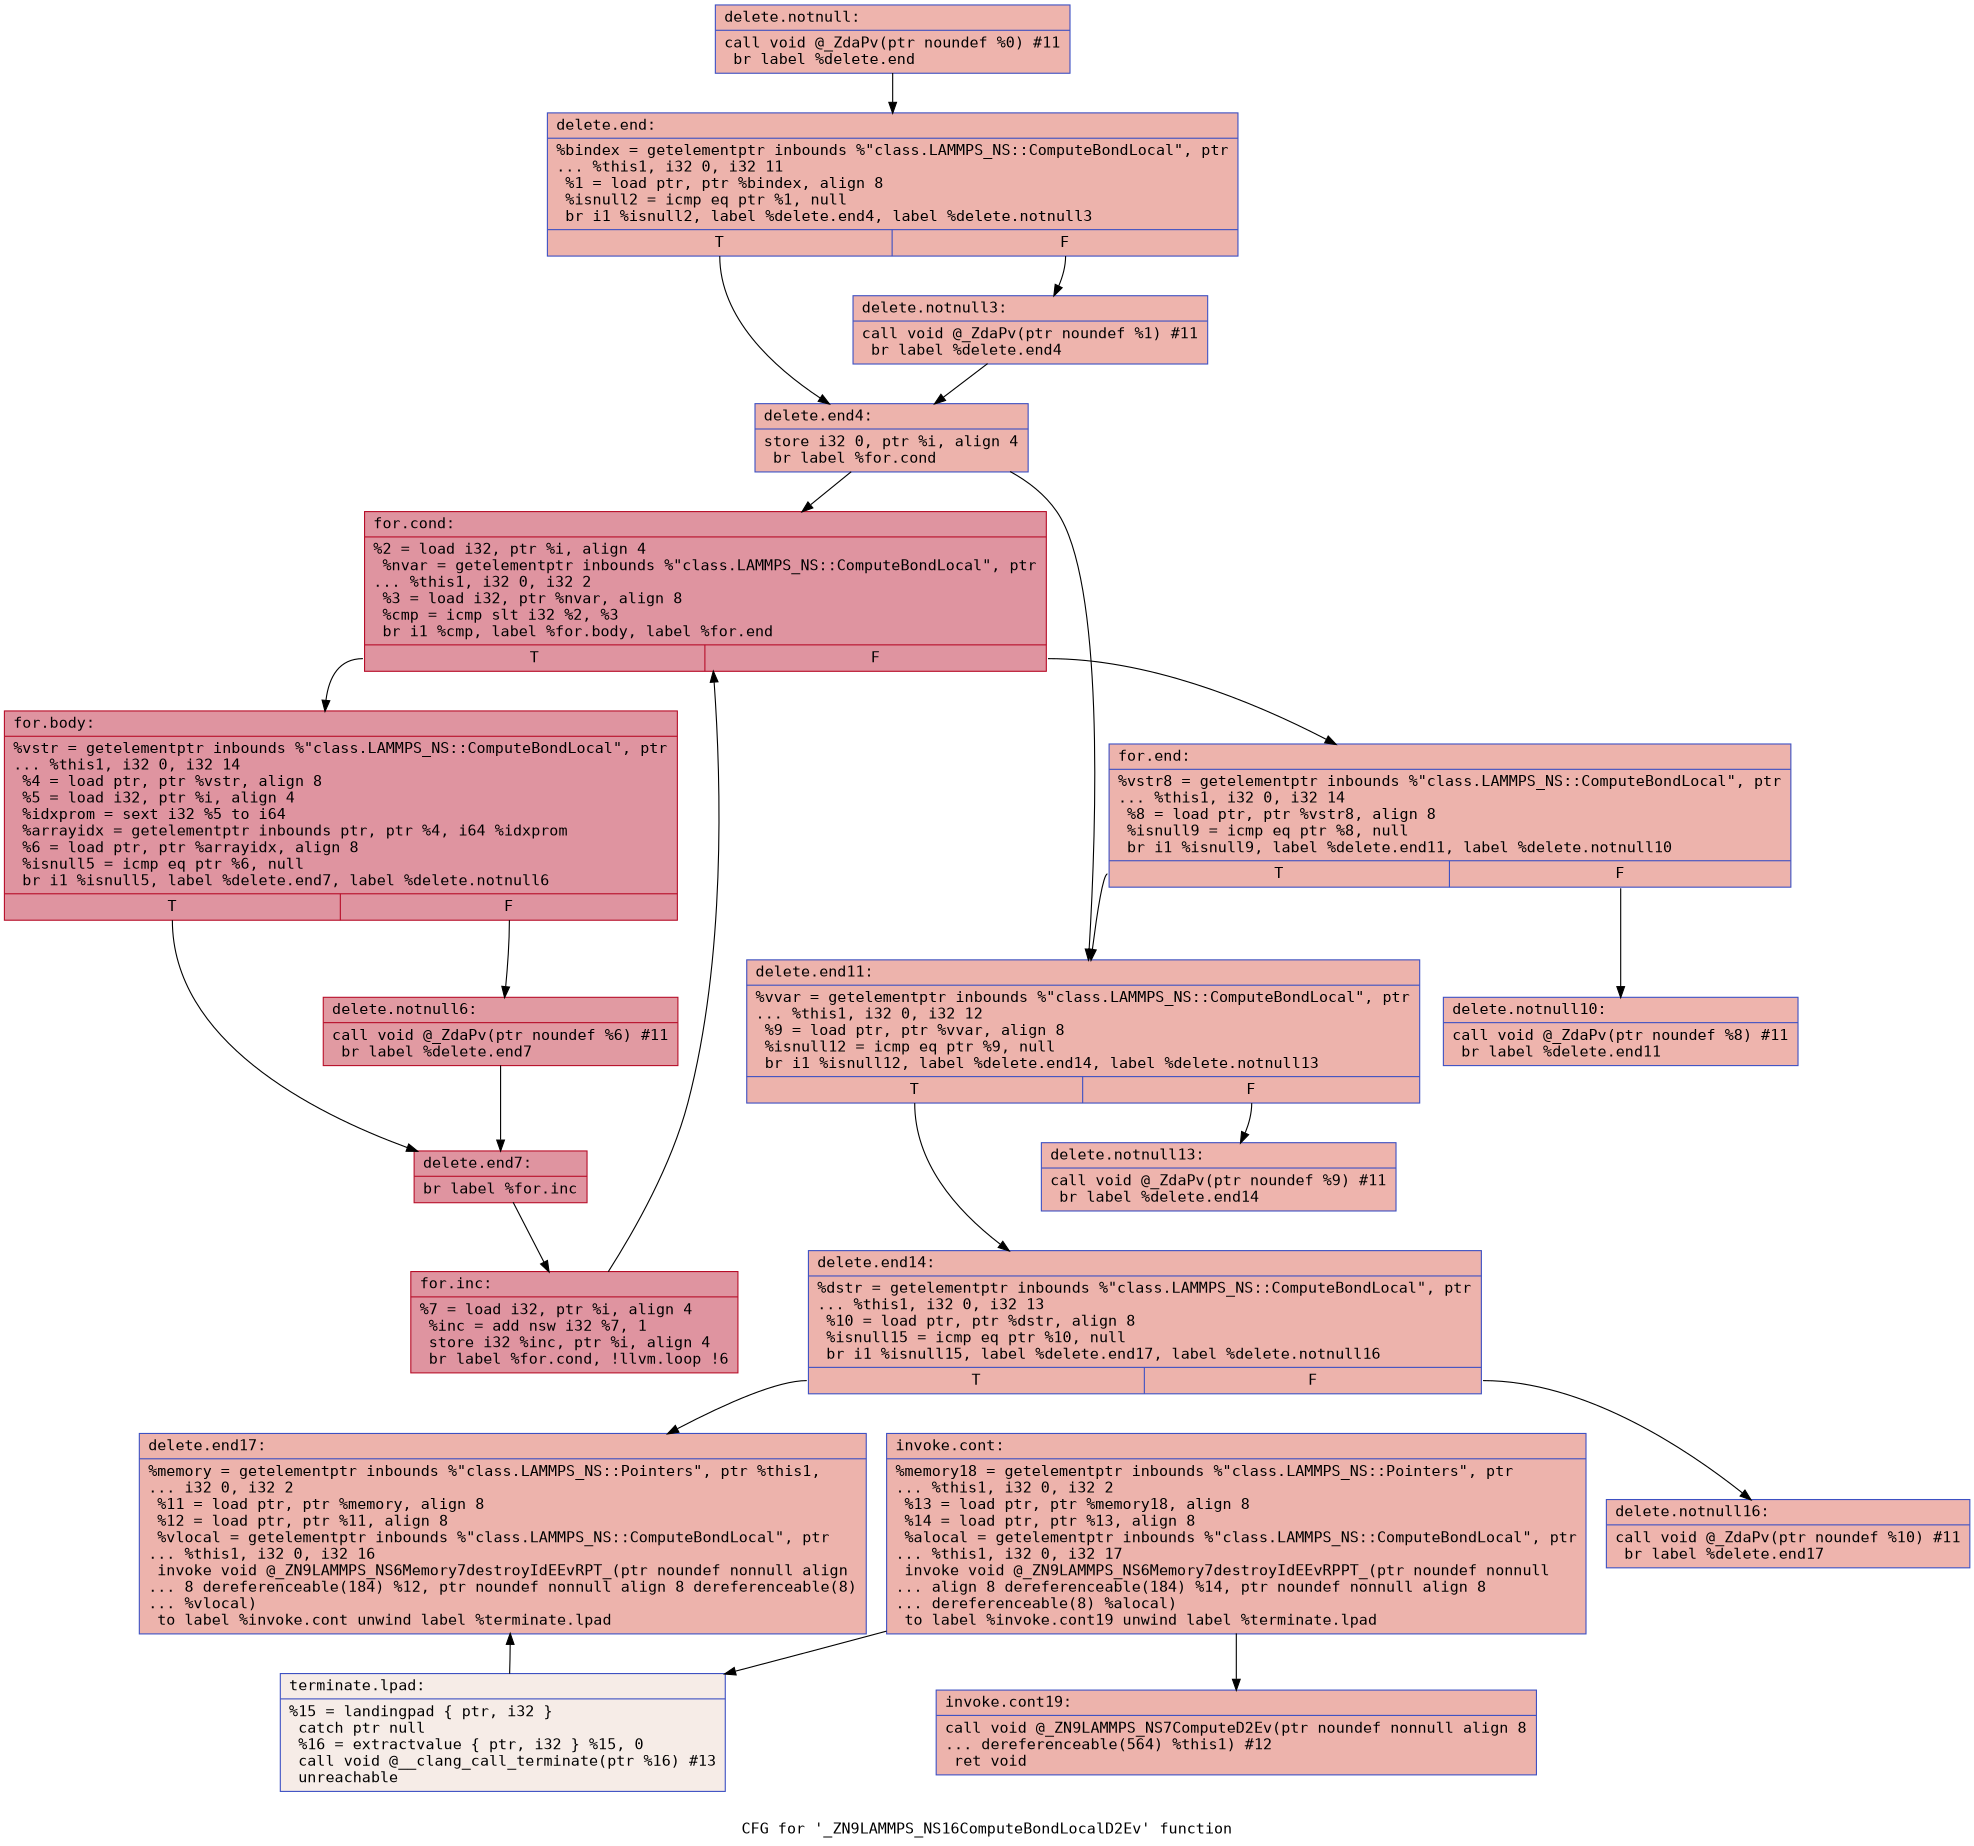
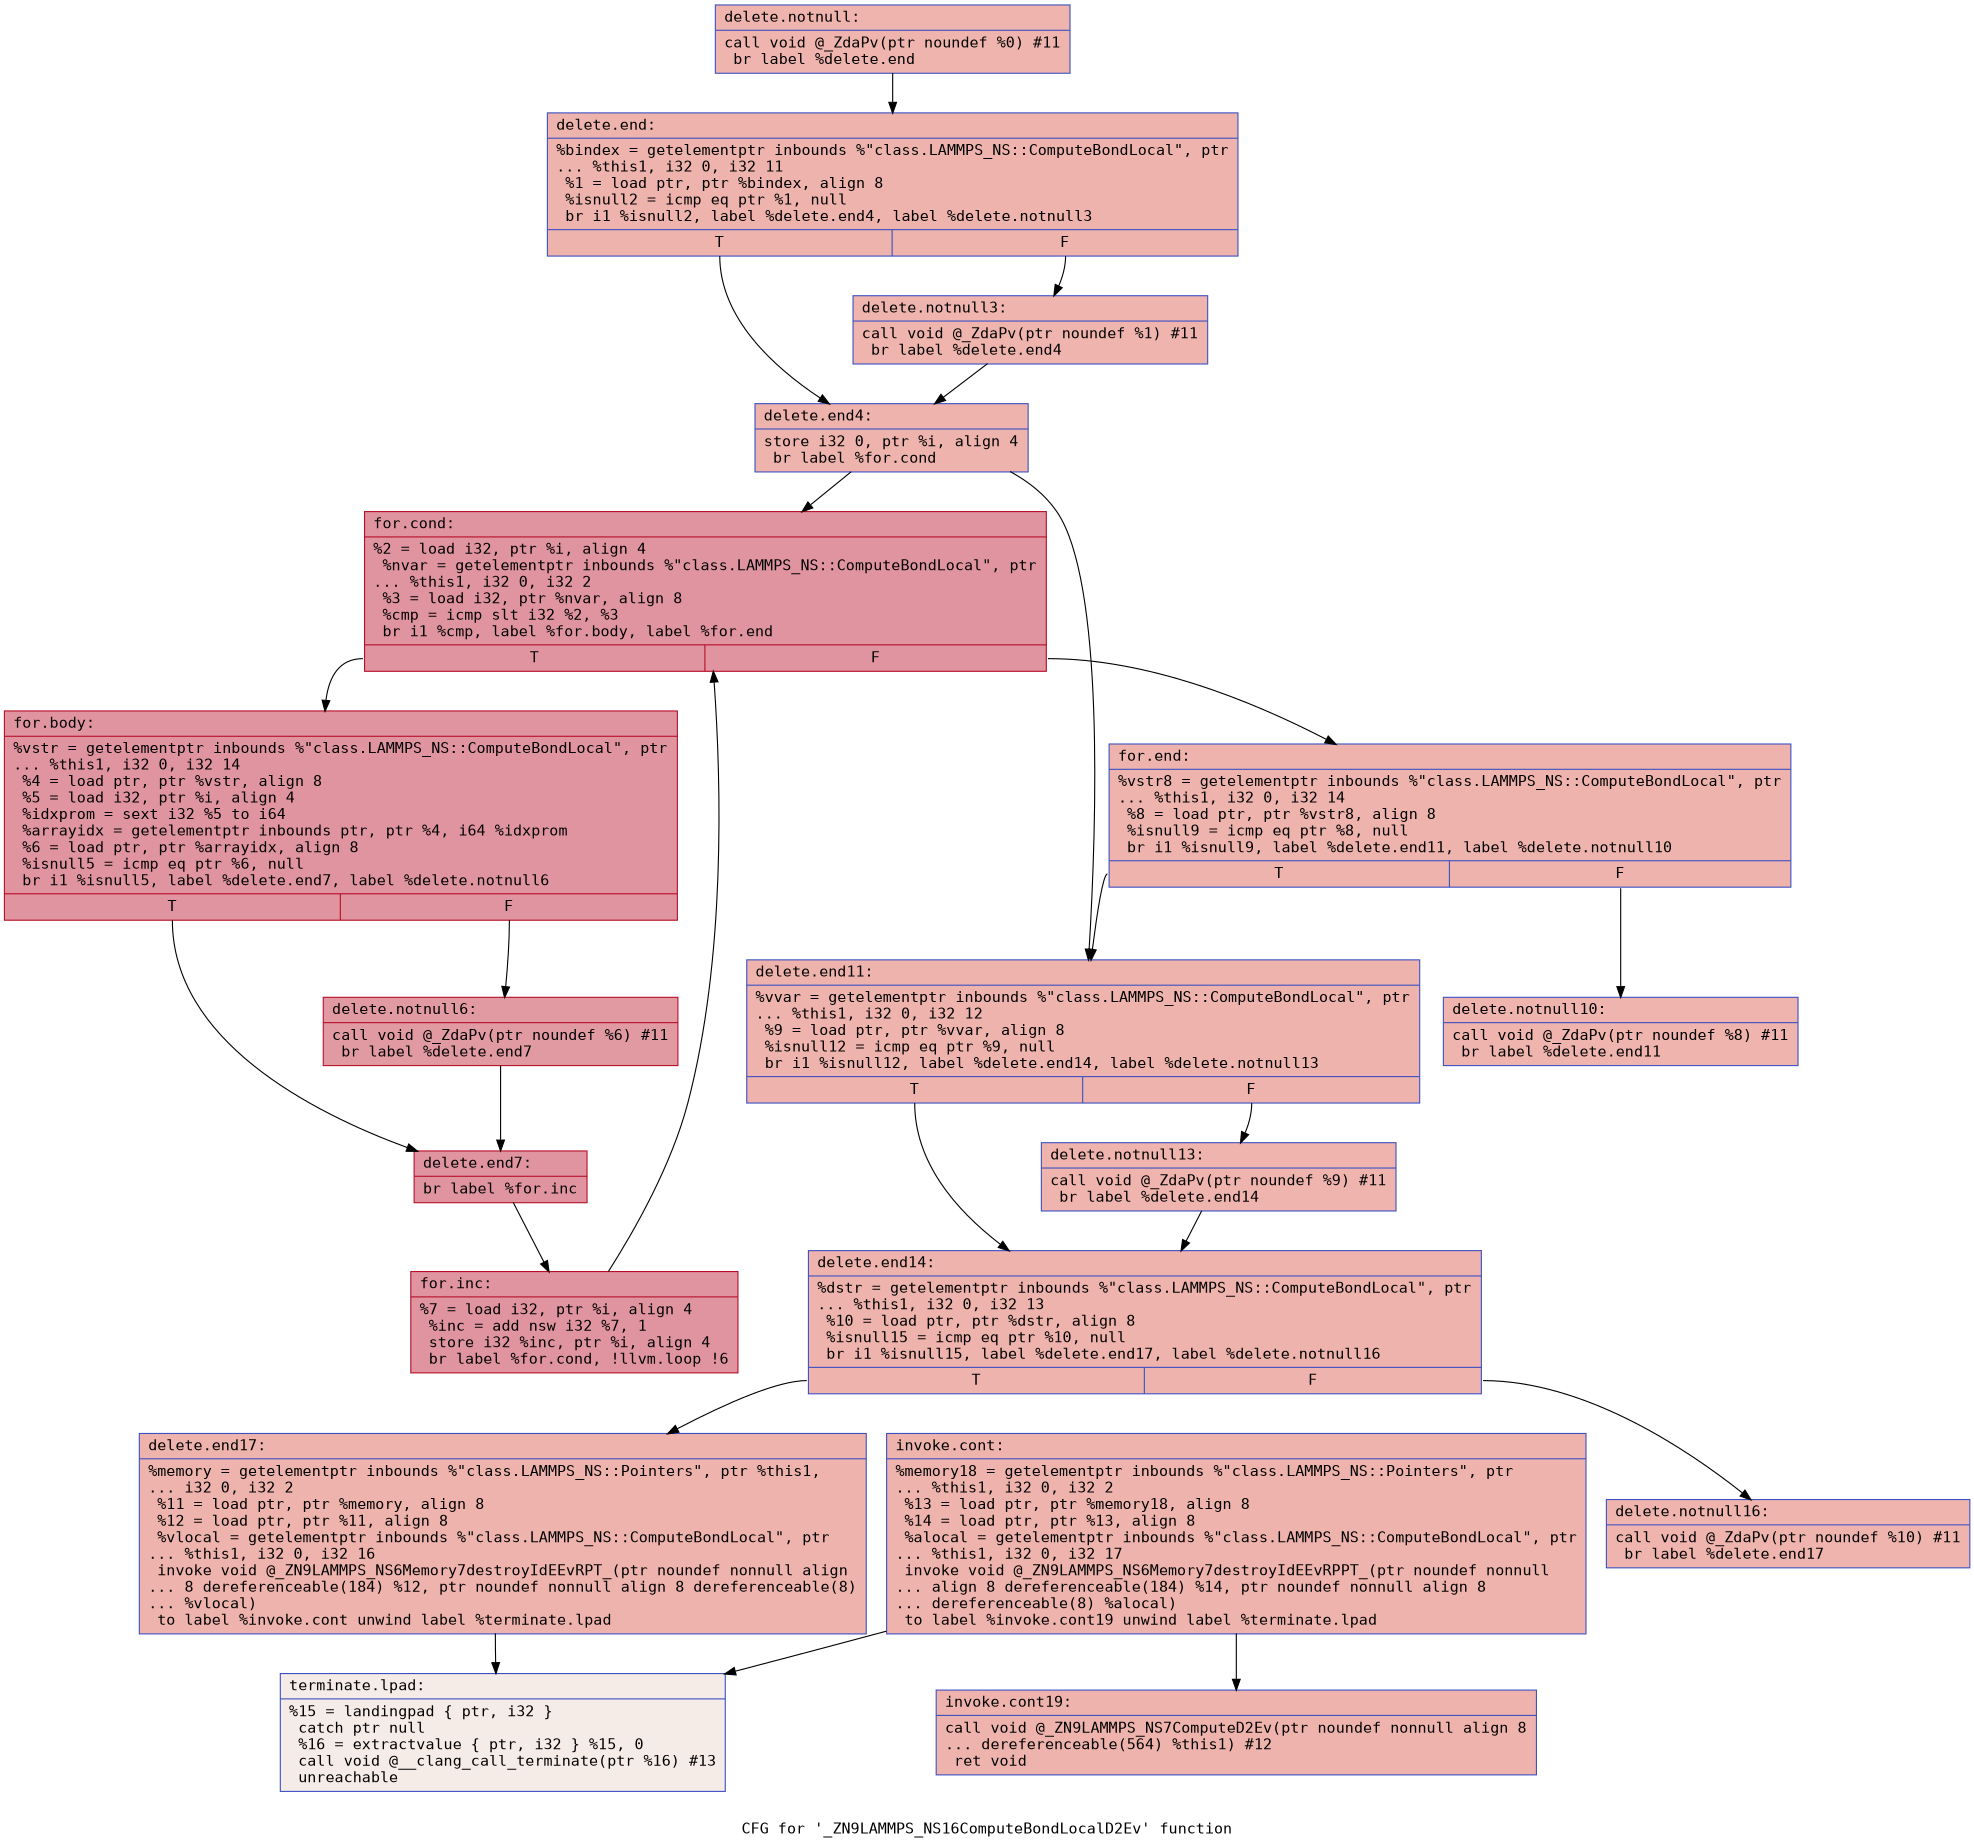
edge "delete.notnull13:" -> "delete.end14:": added
edge "terminate.lpad:" -> "delete.end17:": reversed
